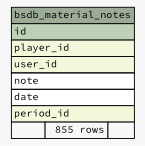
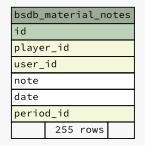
node "bsdb_material_notes": text "855 rows" -> "255 rows"
